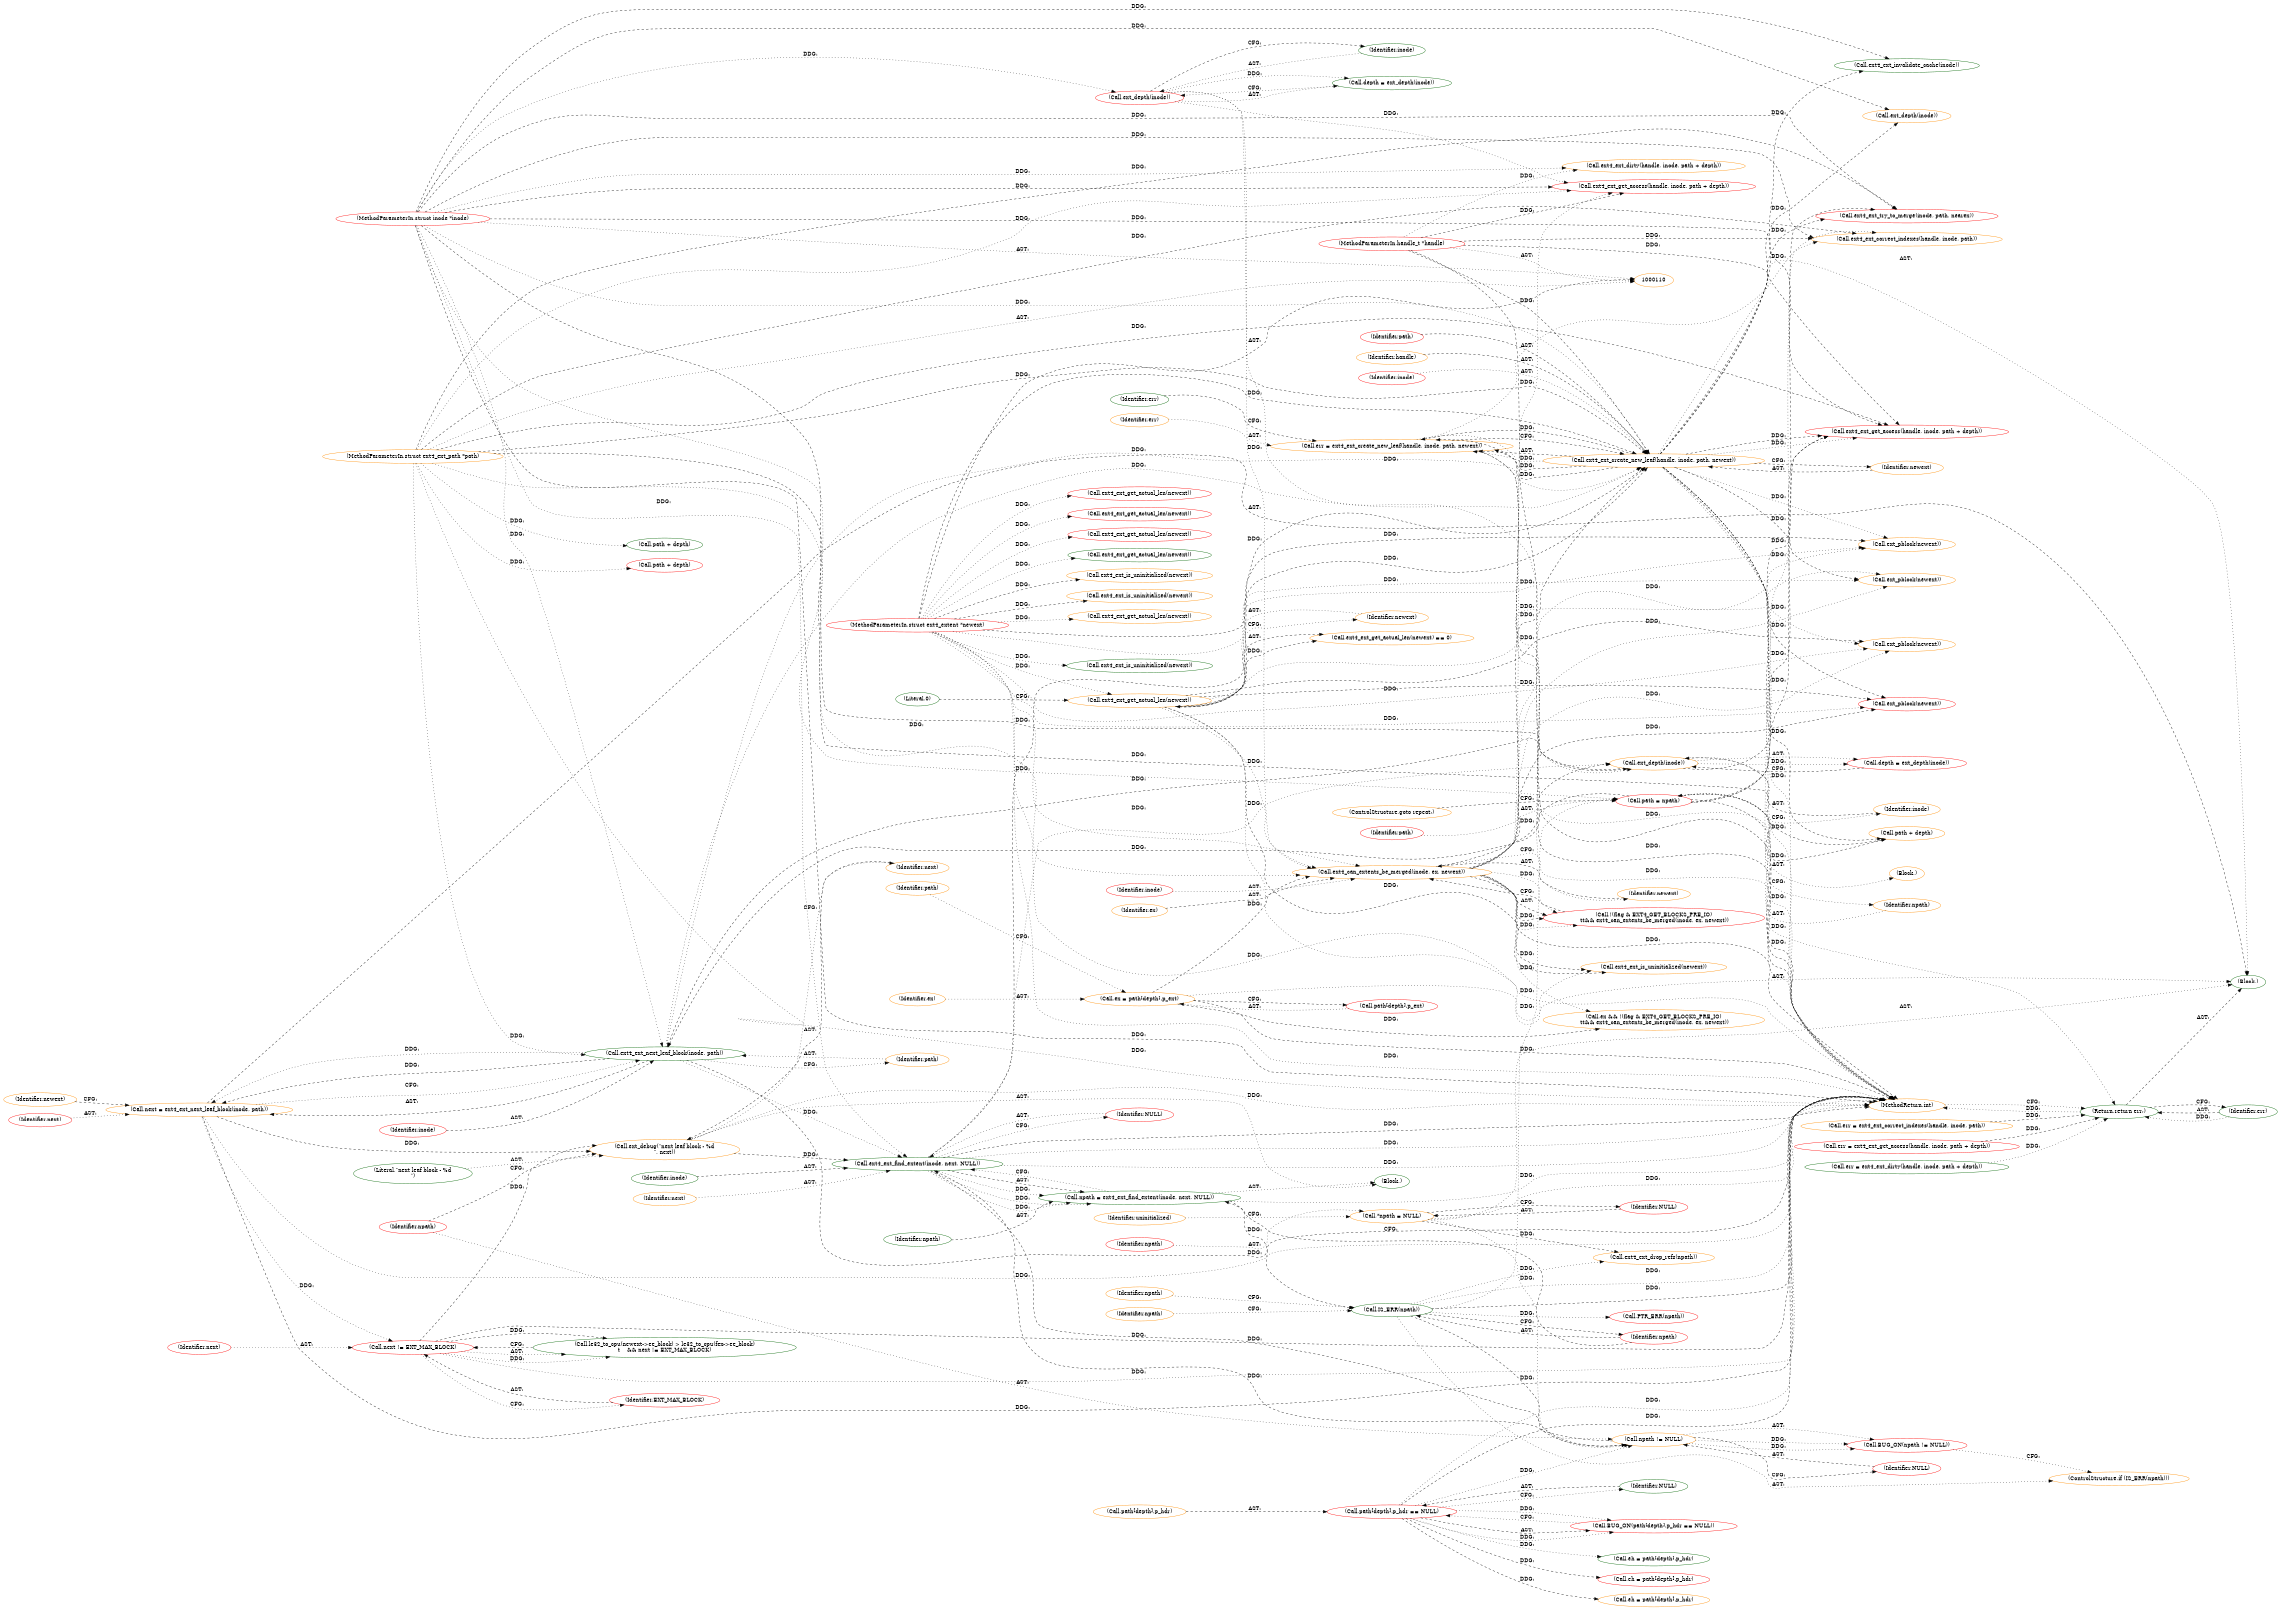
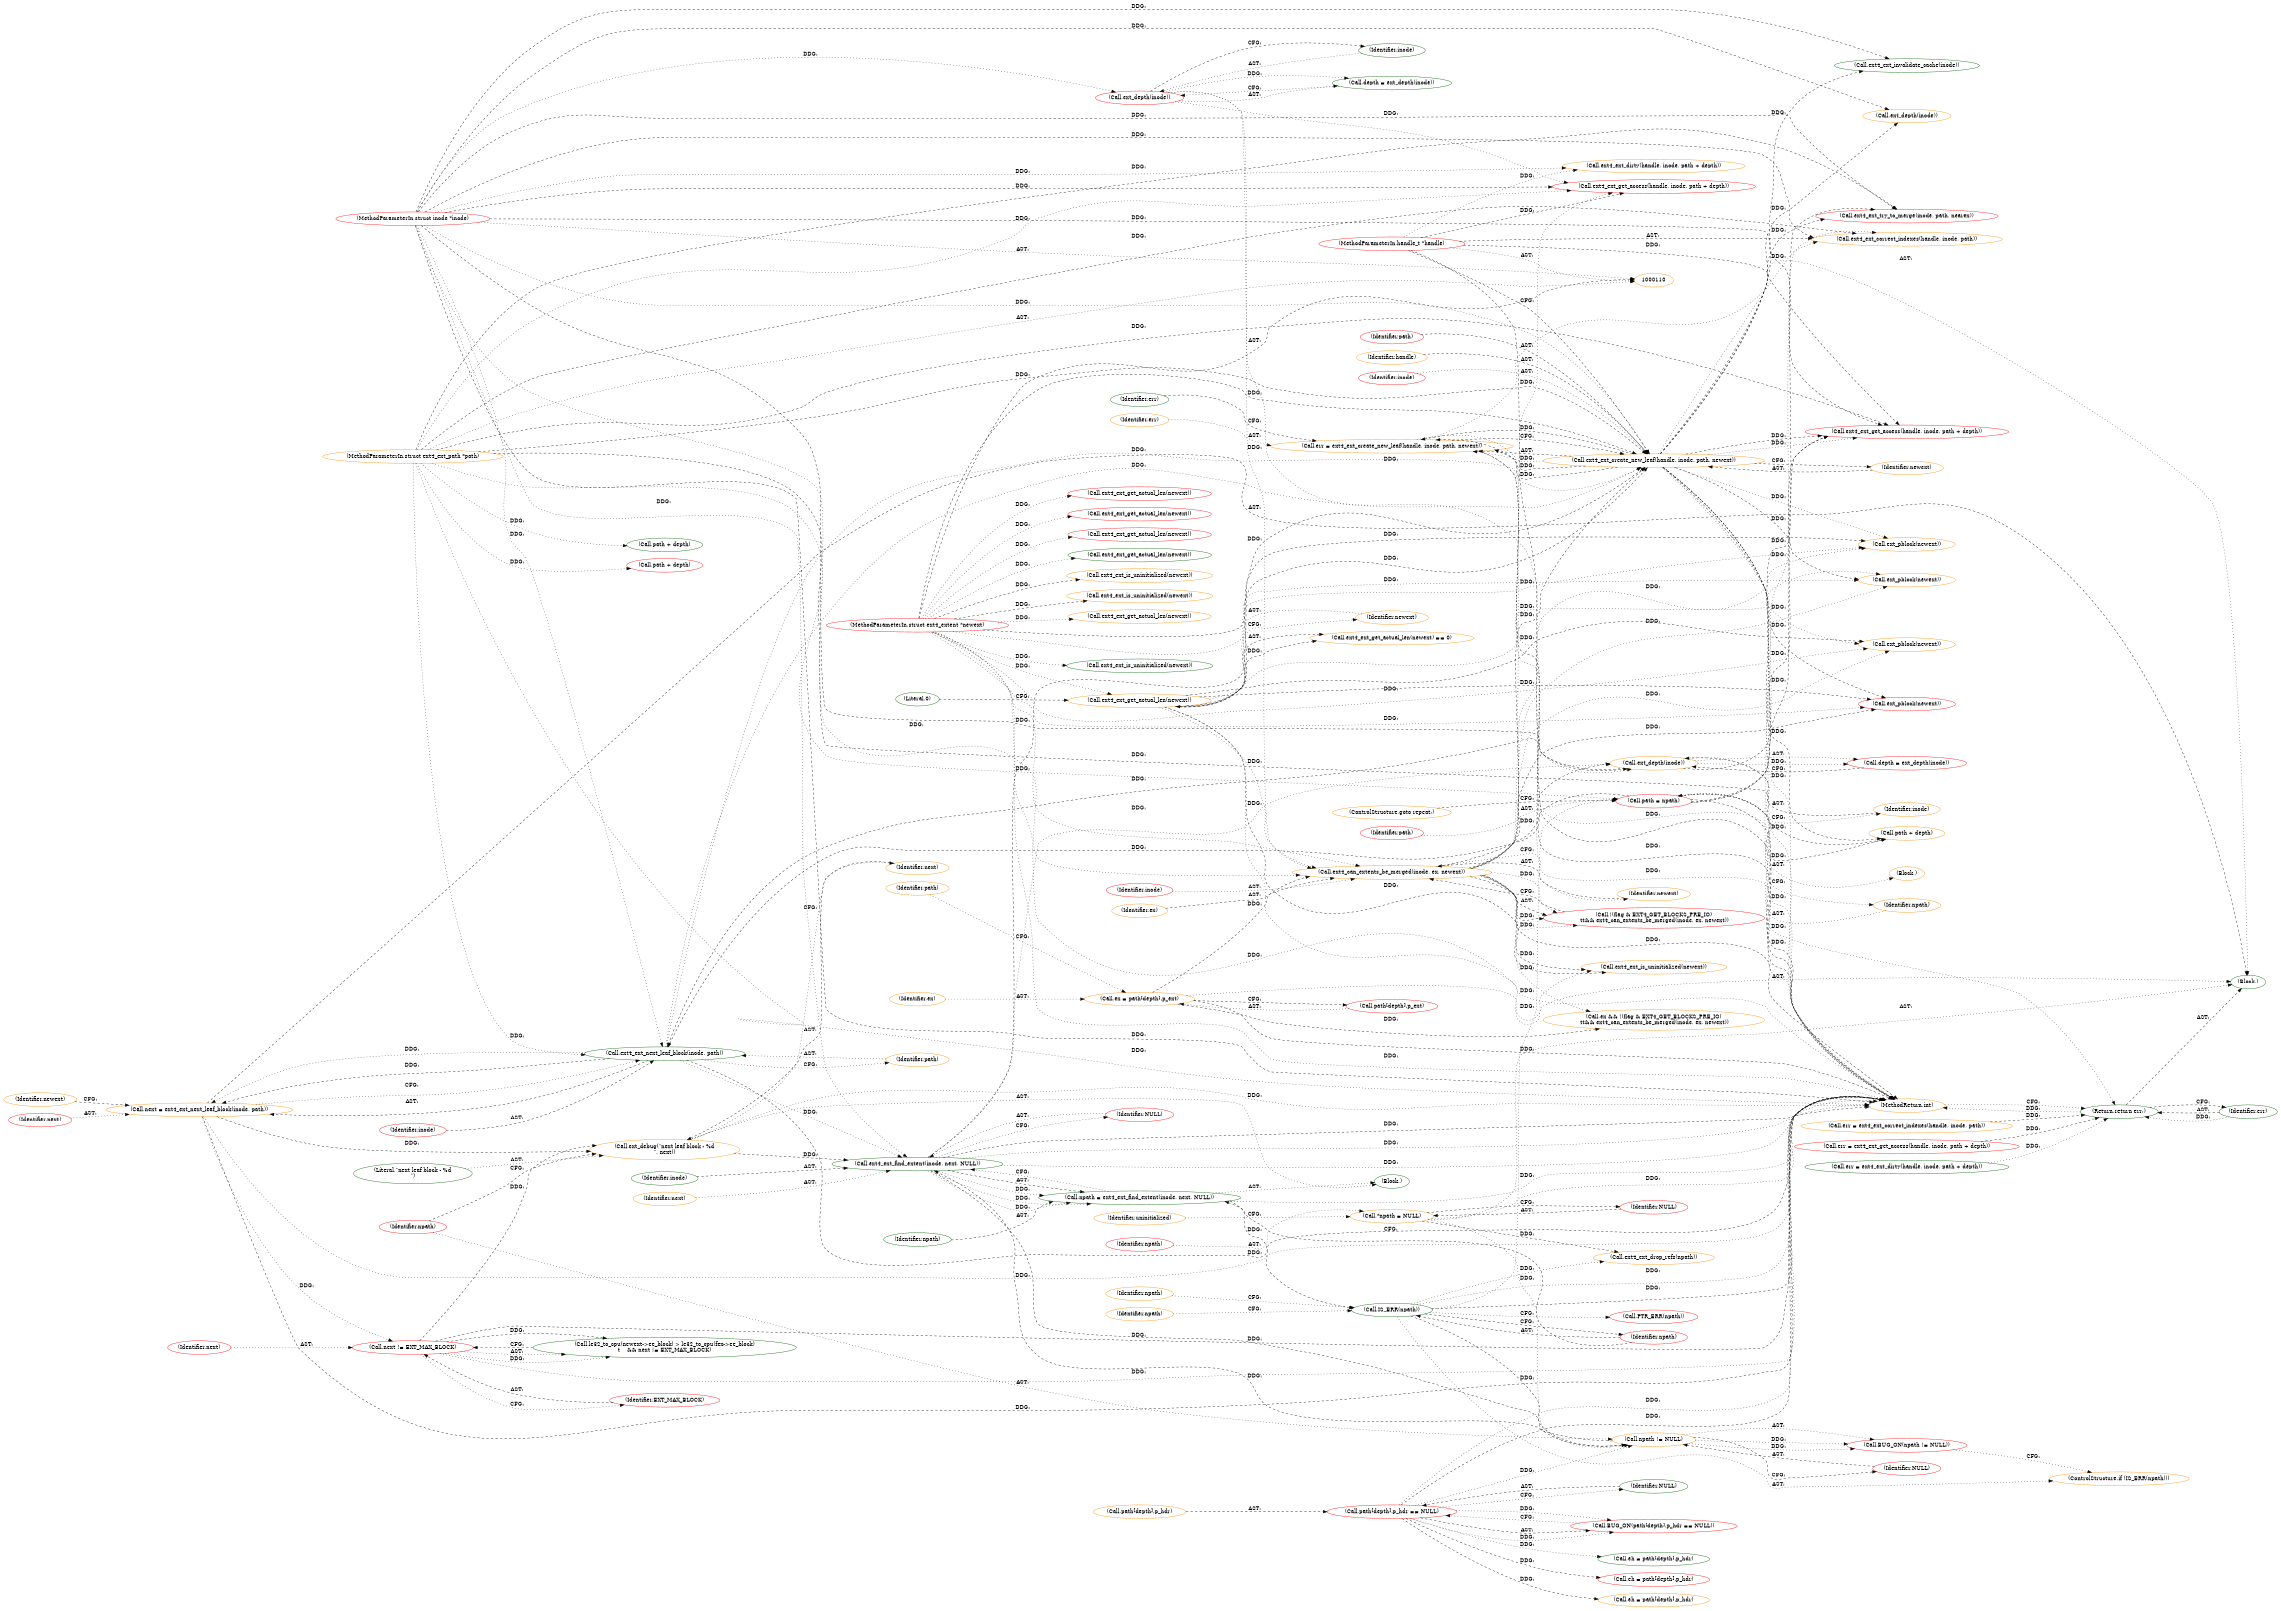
edge "(MethodParameterIn,handle_t *handle)" -> "(Call,ext4_ext_correct_indexes(handle, inode, path))": label "DDG: " -> "AST: "
edge "(MethodParameterIn,handle_t *handle)" -> "(Call,ext4_ext_create_new_leaf(handle, inode, path, newext))": label "DDG: " -> "CFG: "
edge "(Call,IS_ERR(npath))" -> "(Call,PTR_ERR(npath))": label "DDG: " -> "CFG: "
